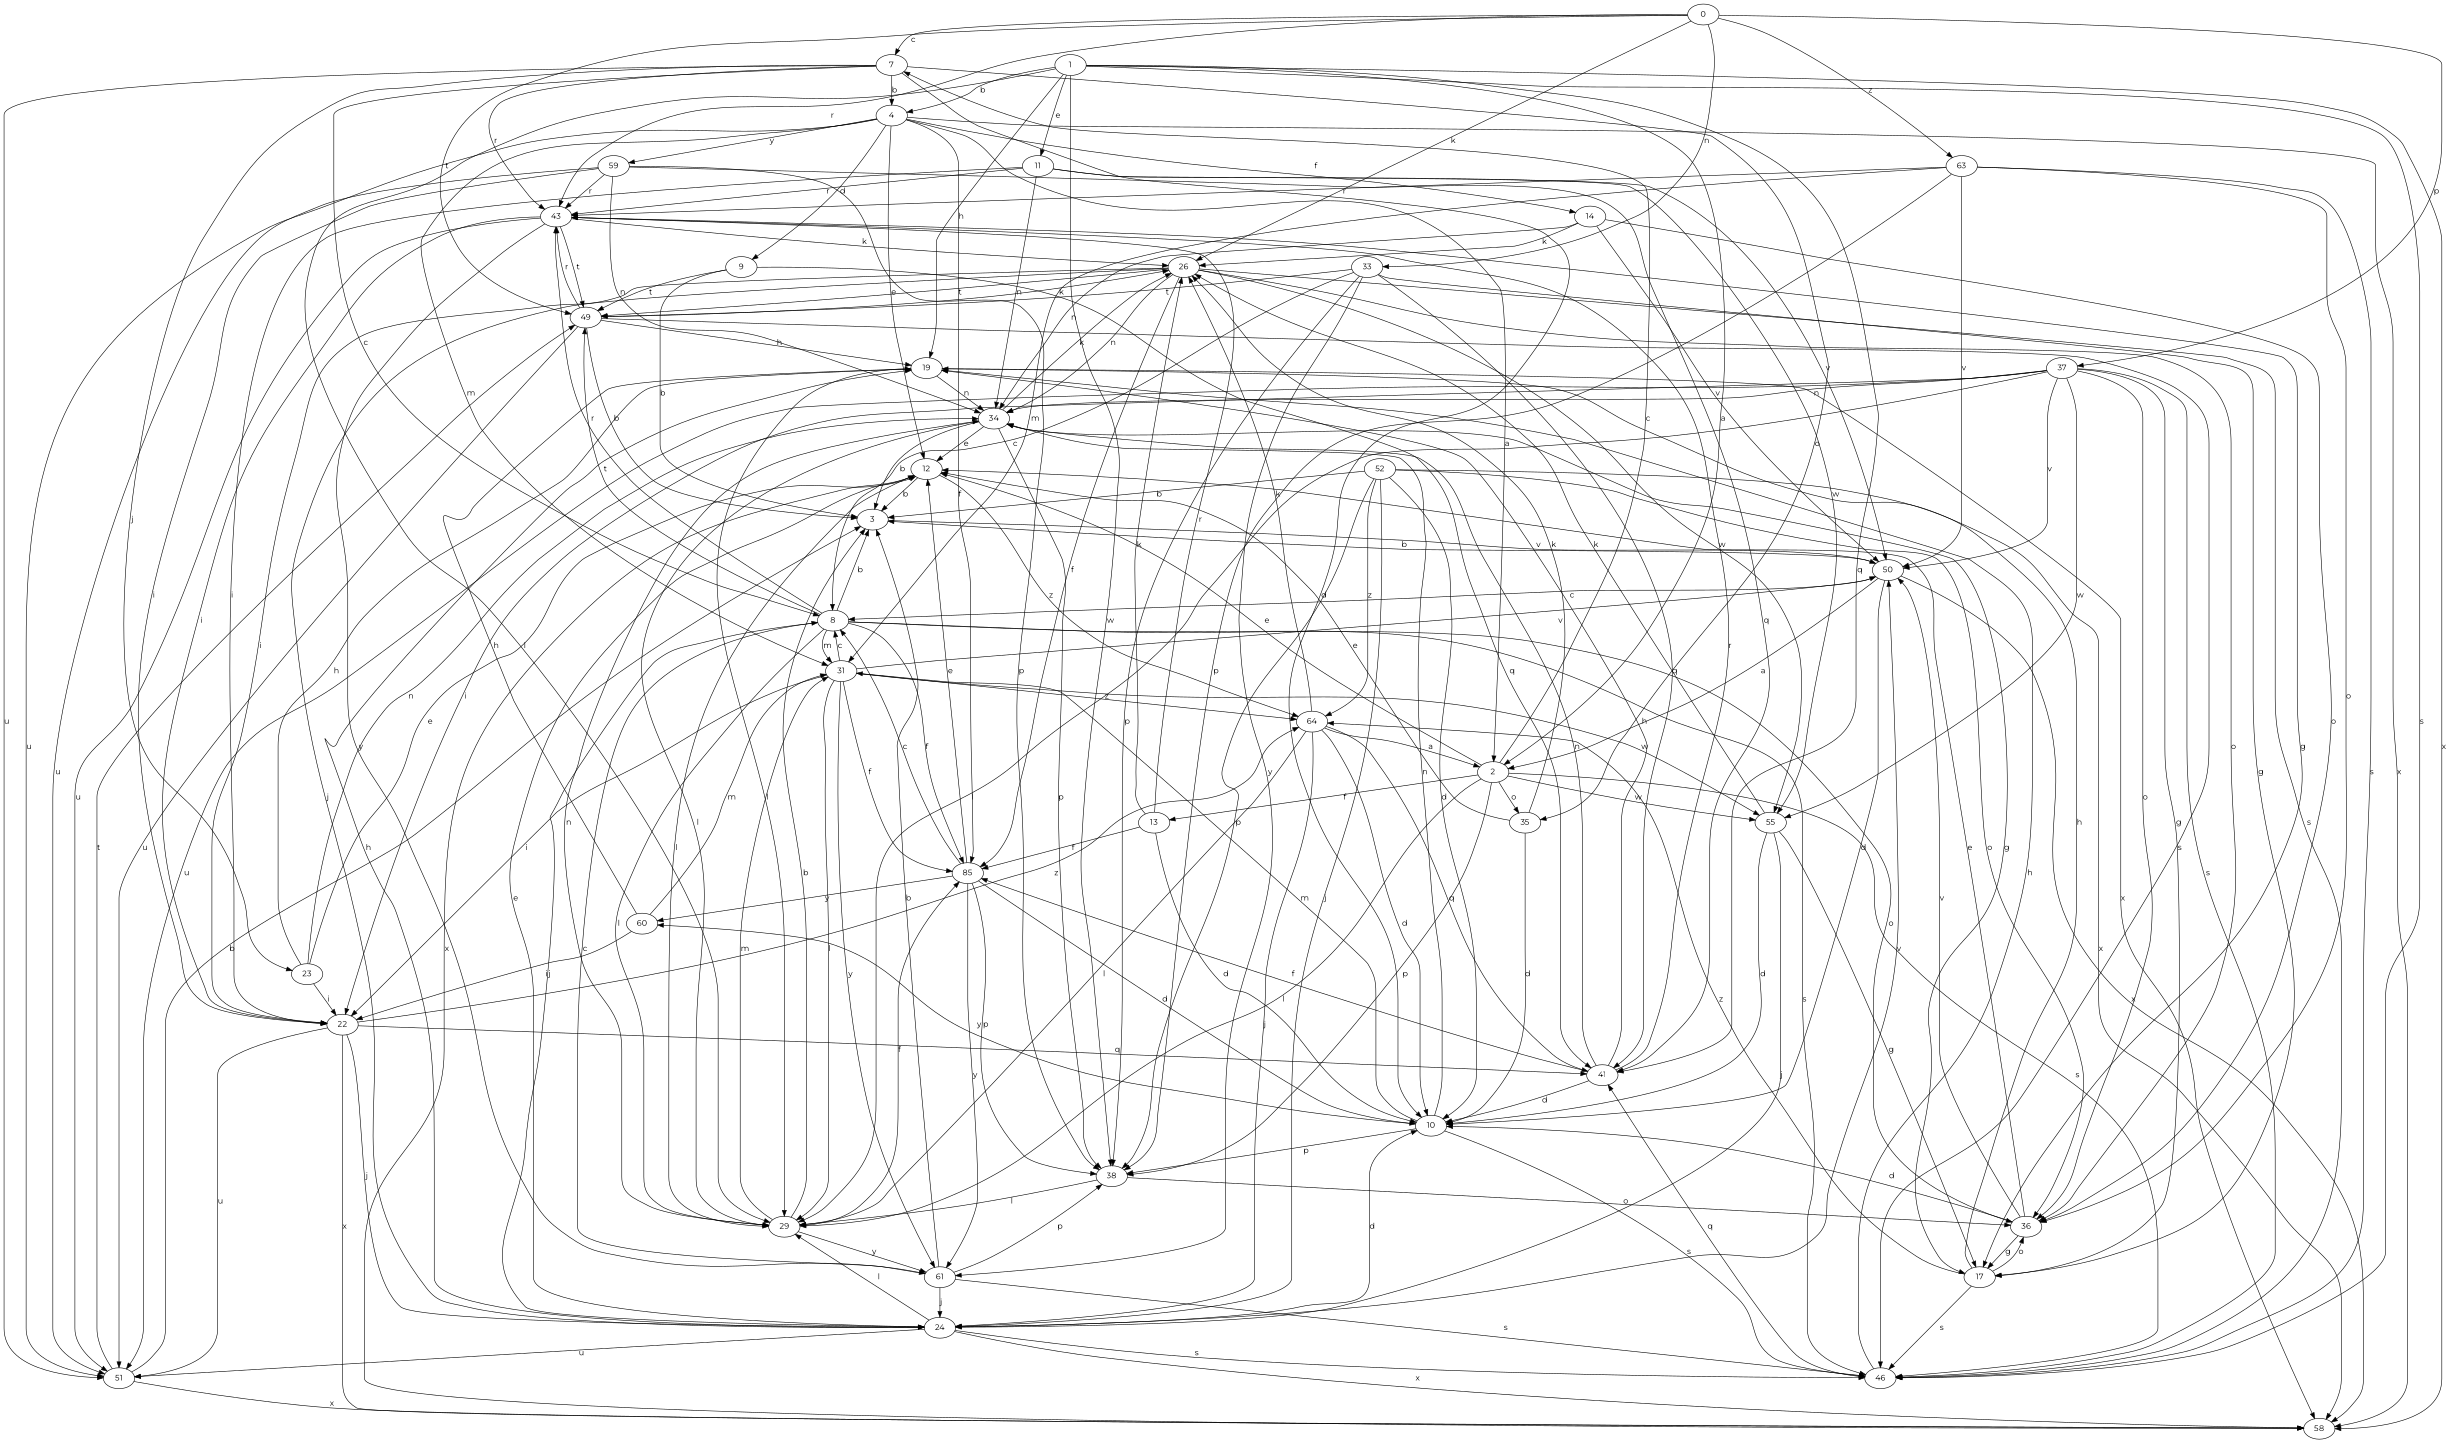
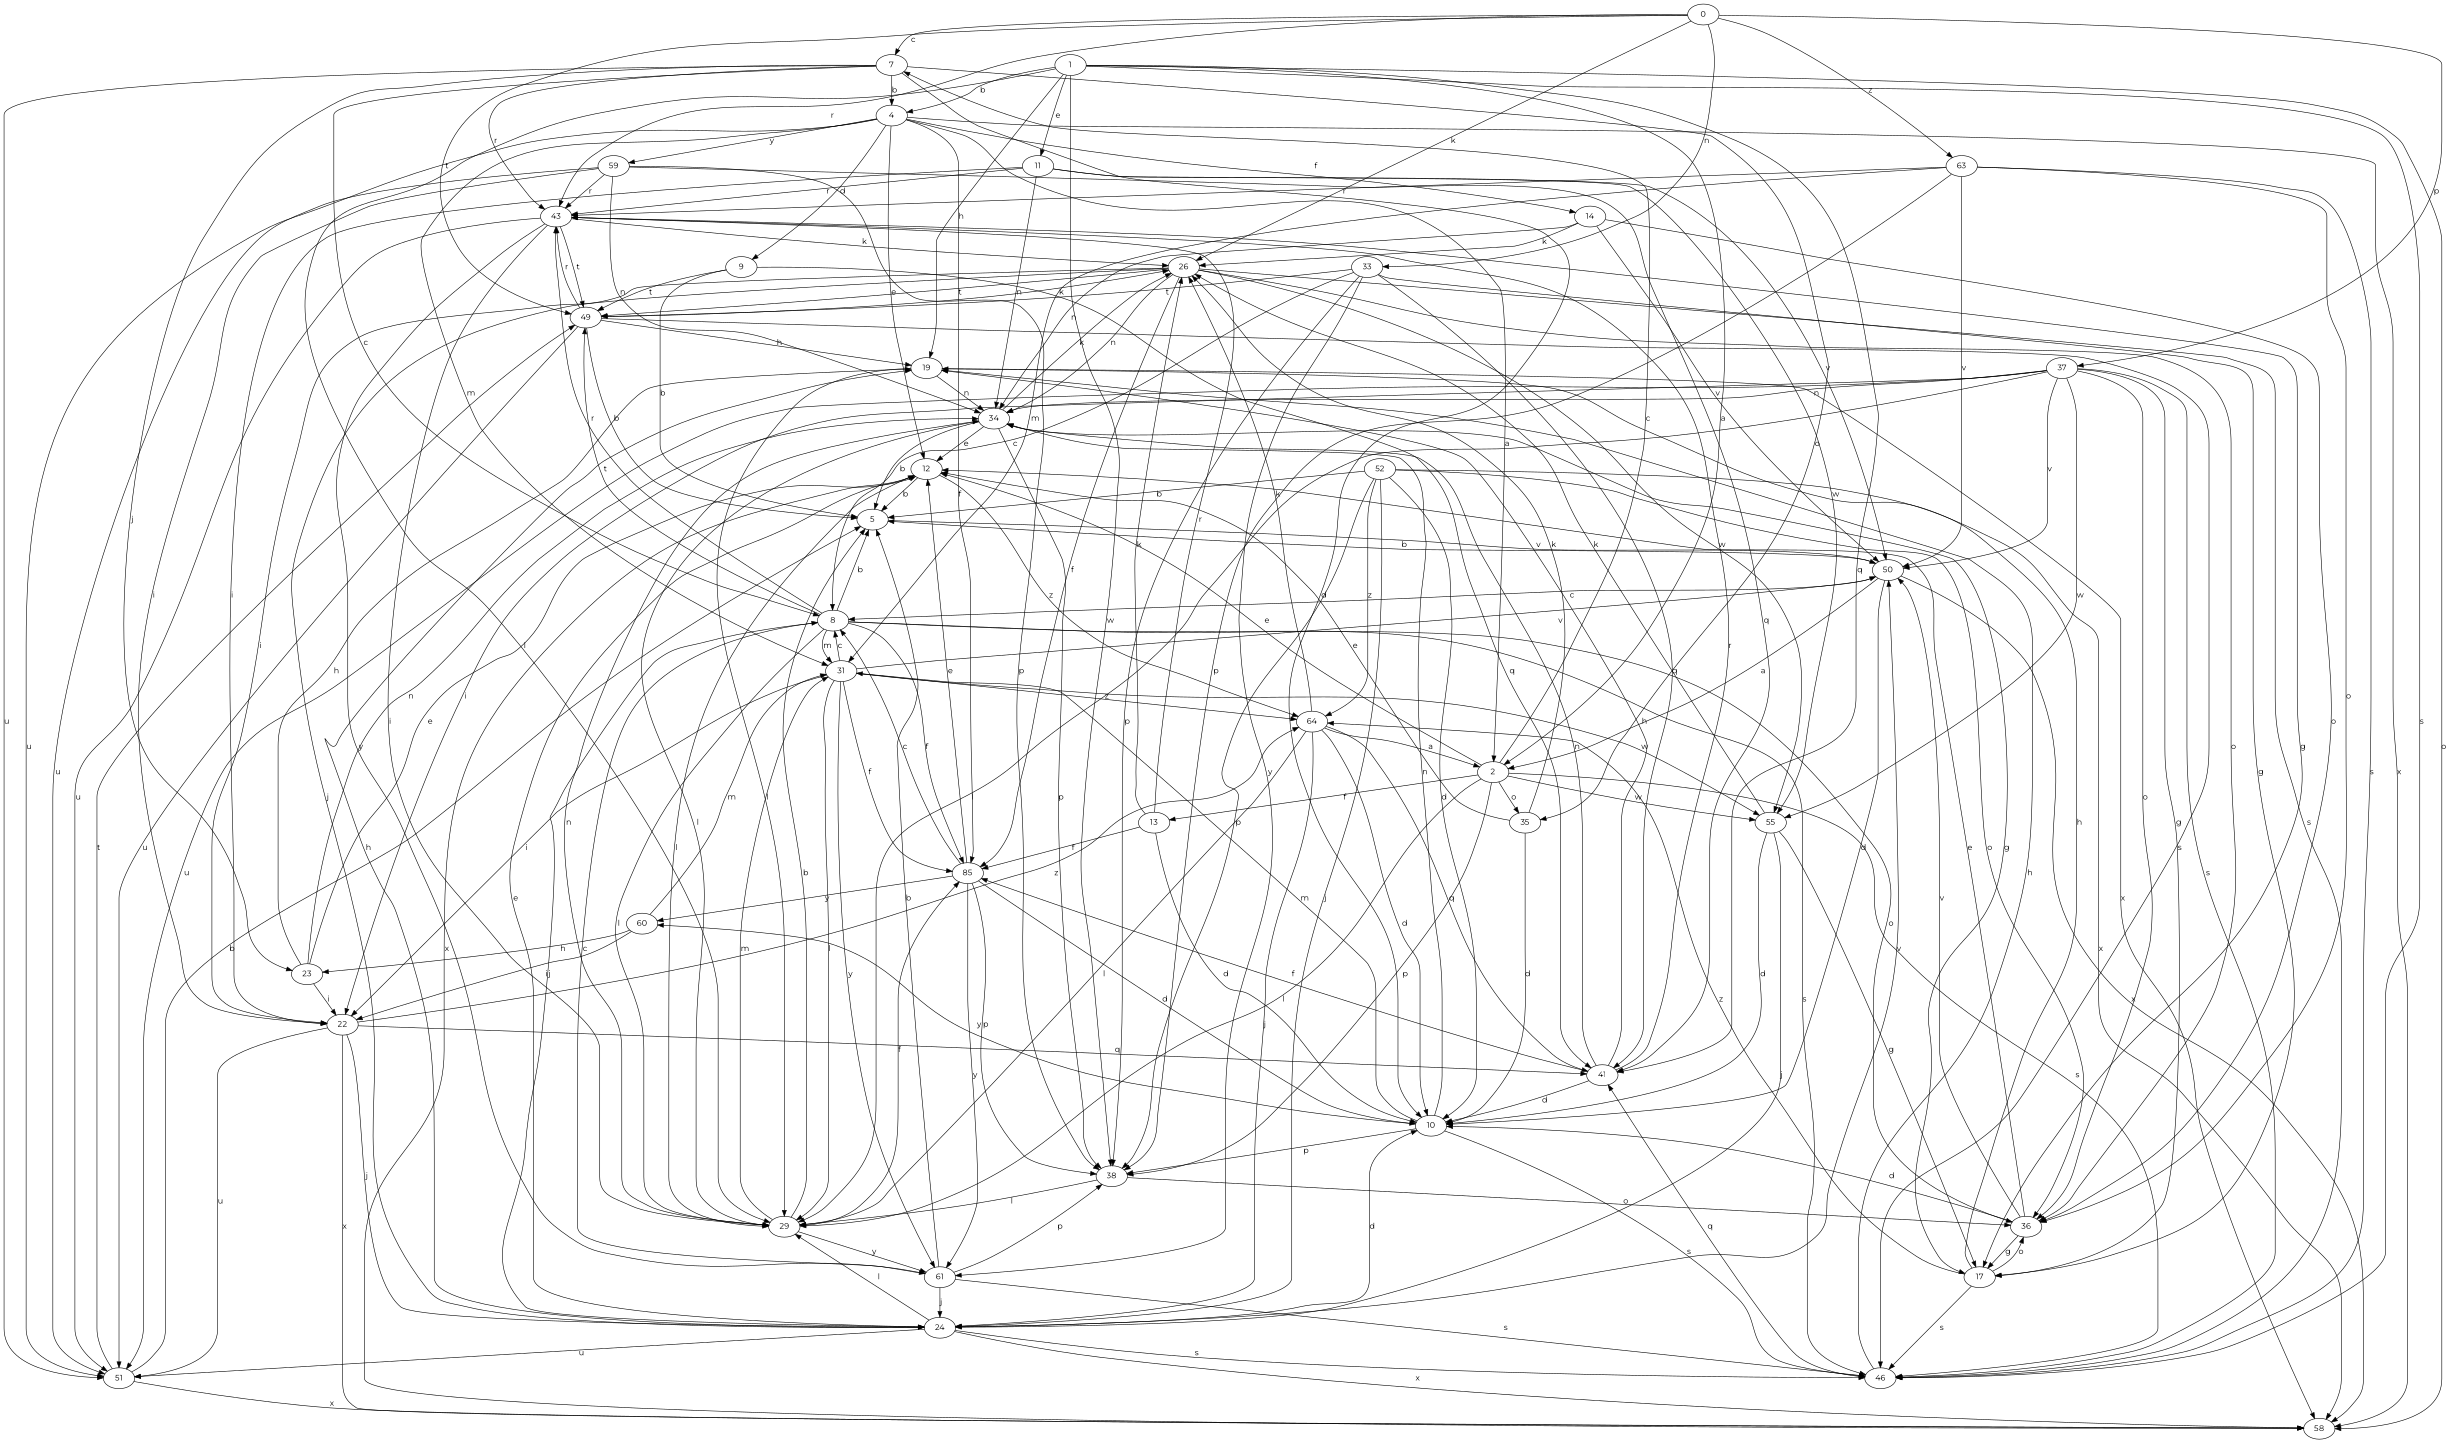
edge "60" -> "19": now "60" -> "23"
node "3": label "3" -> "5"
edge "43" -> "22": now "43" -> "29"
edge "1" -> "58": label "x" -> "o"
